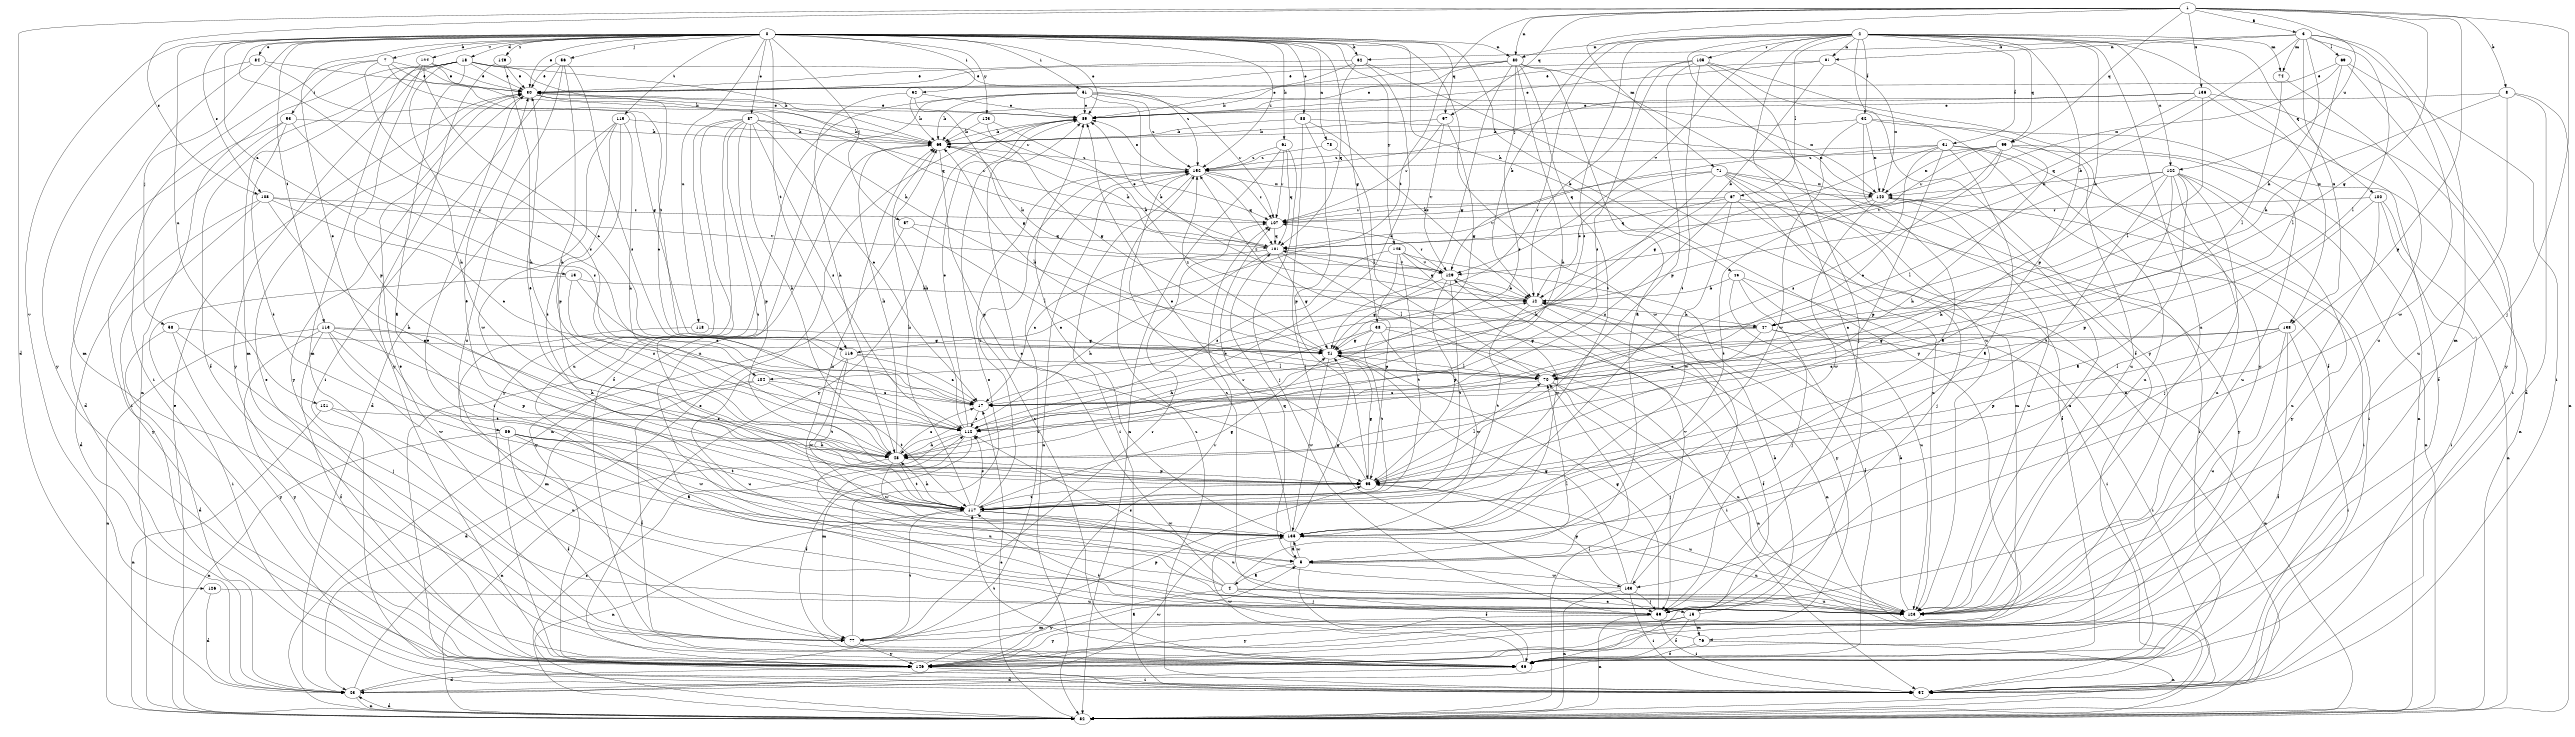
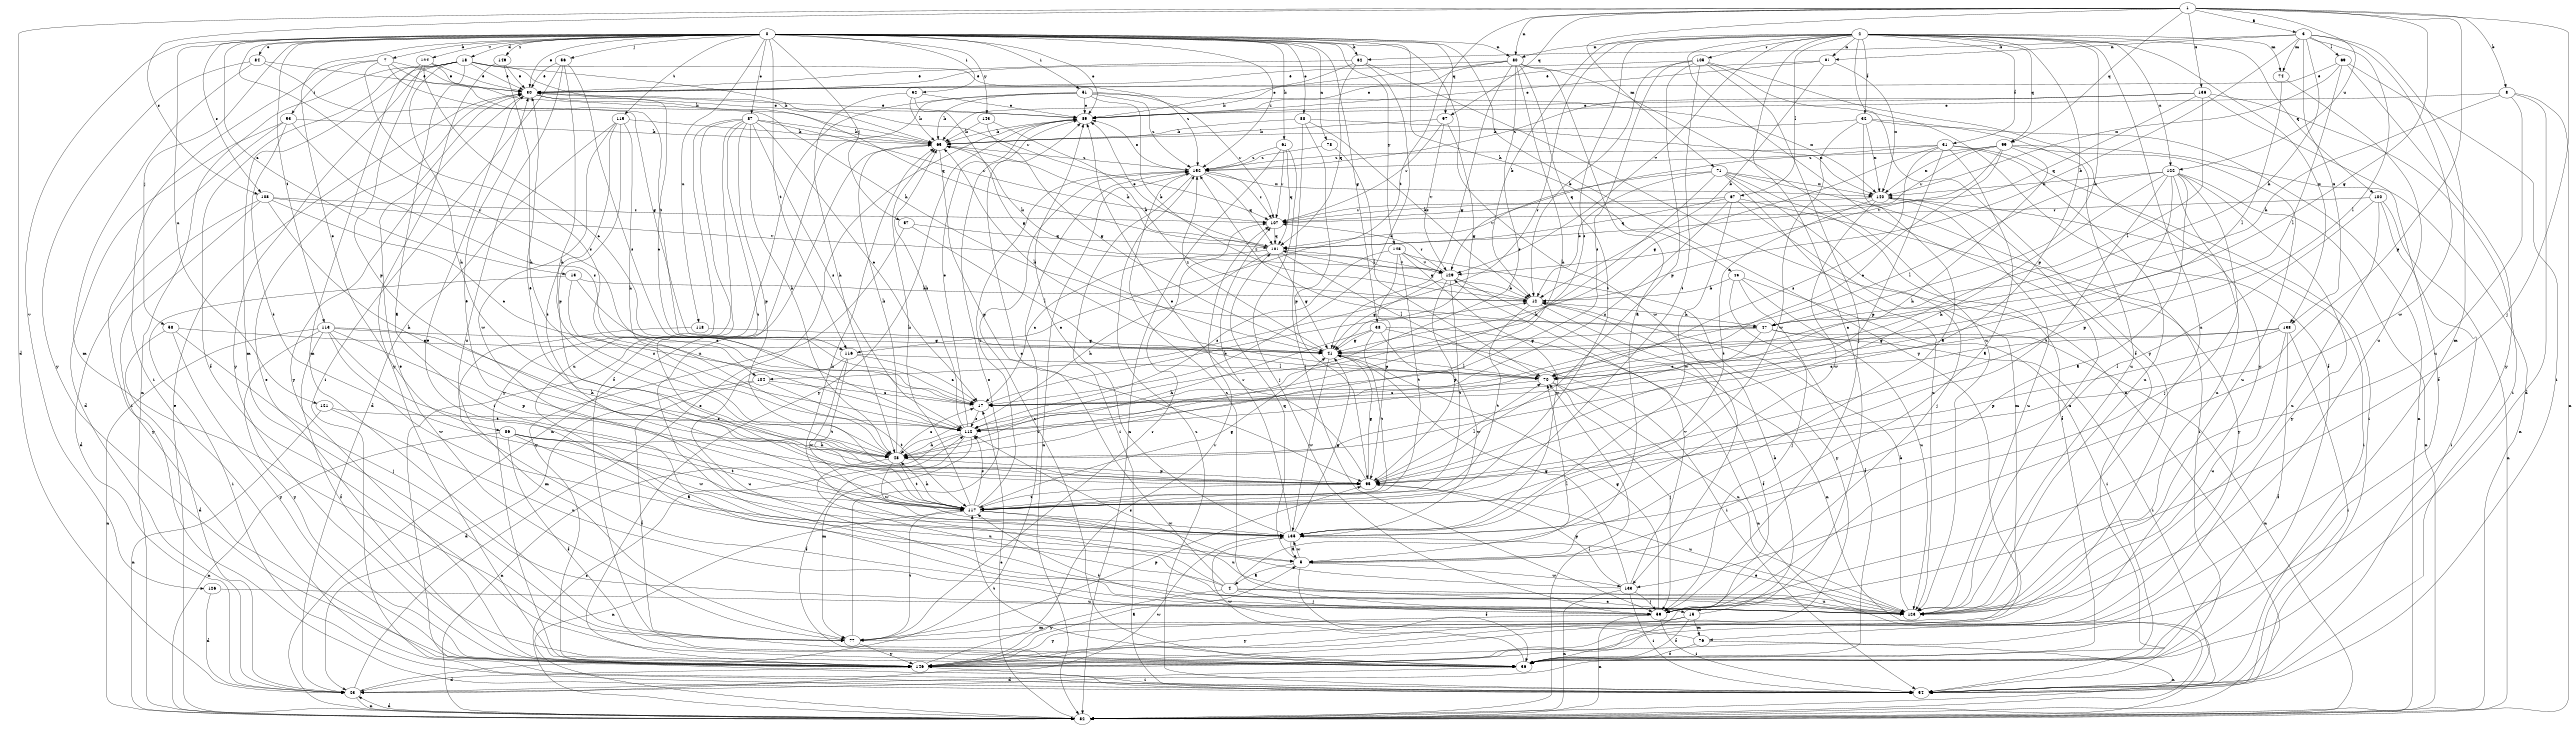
edge "136" -> "152": label "j" -> "z"
edge "8" -> "123": now "8" -> "59"
edge "135" -> "123": label "u" -> "e"
